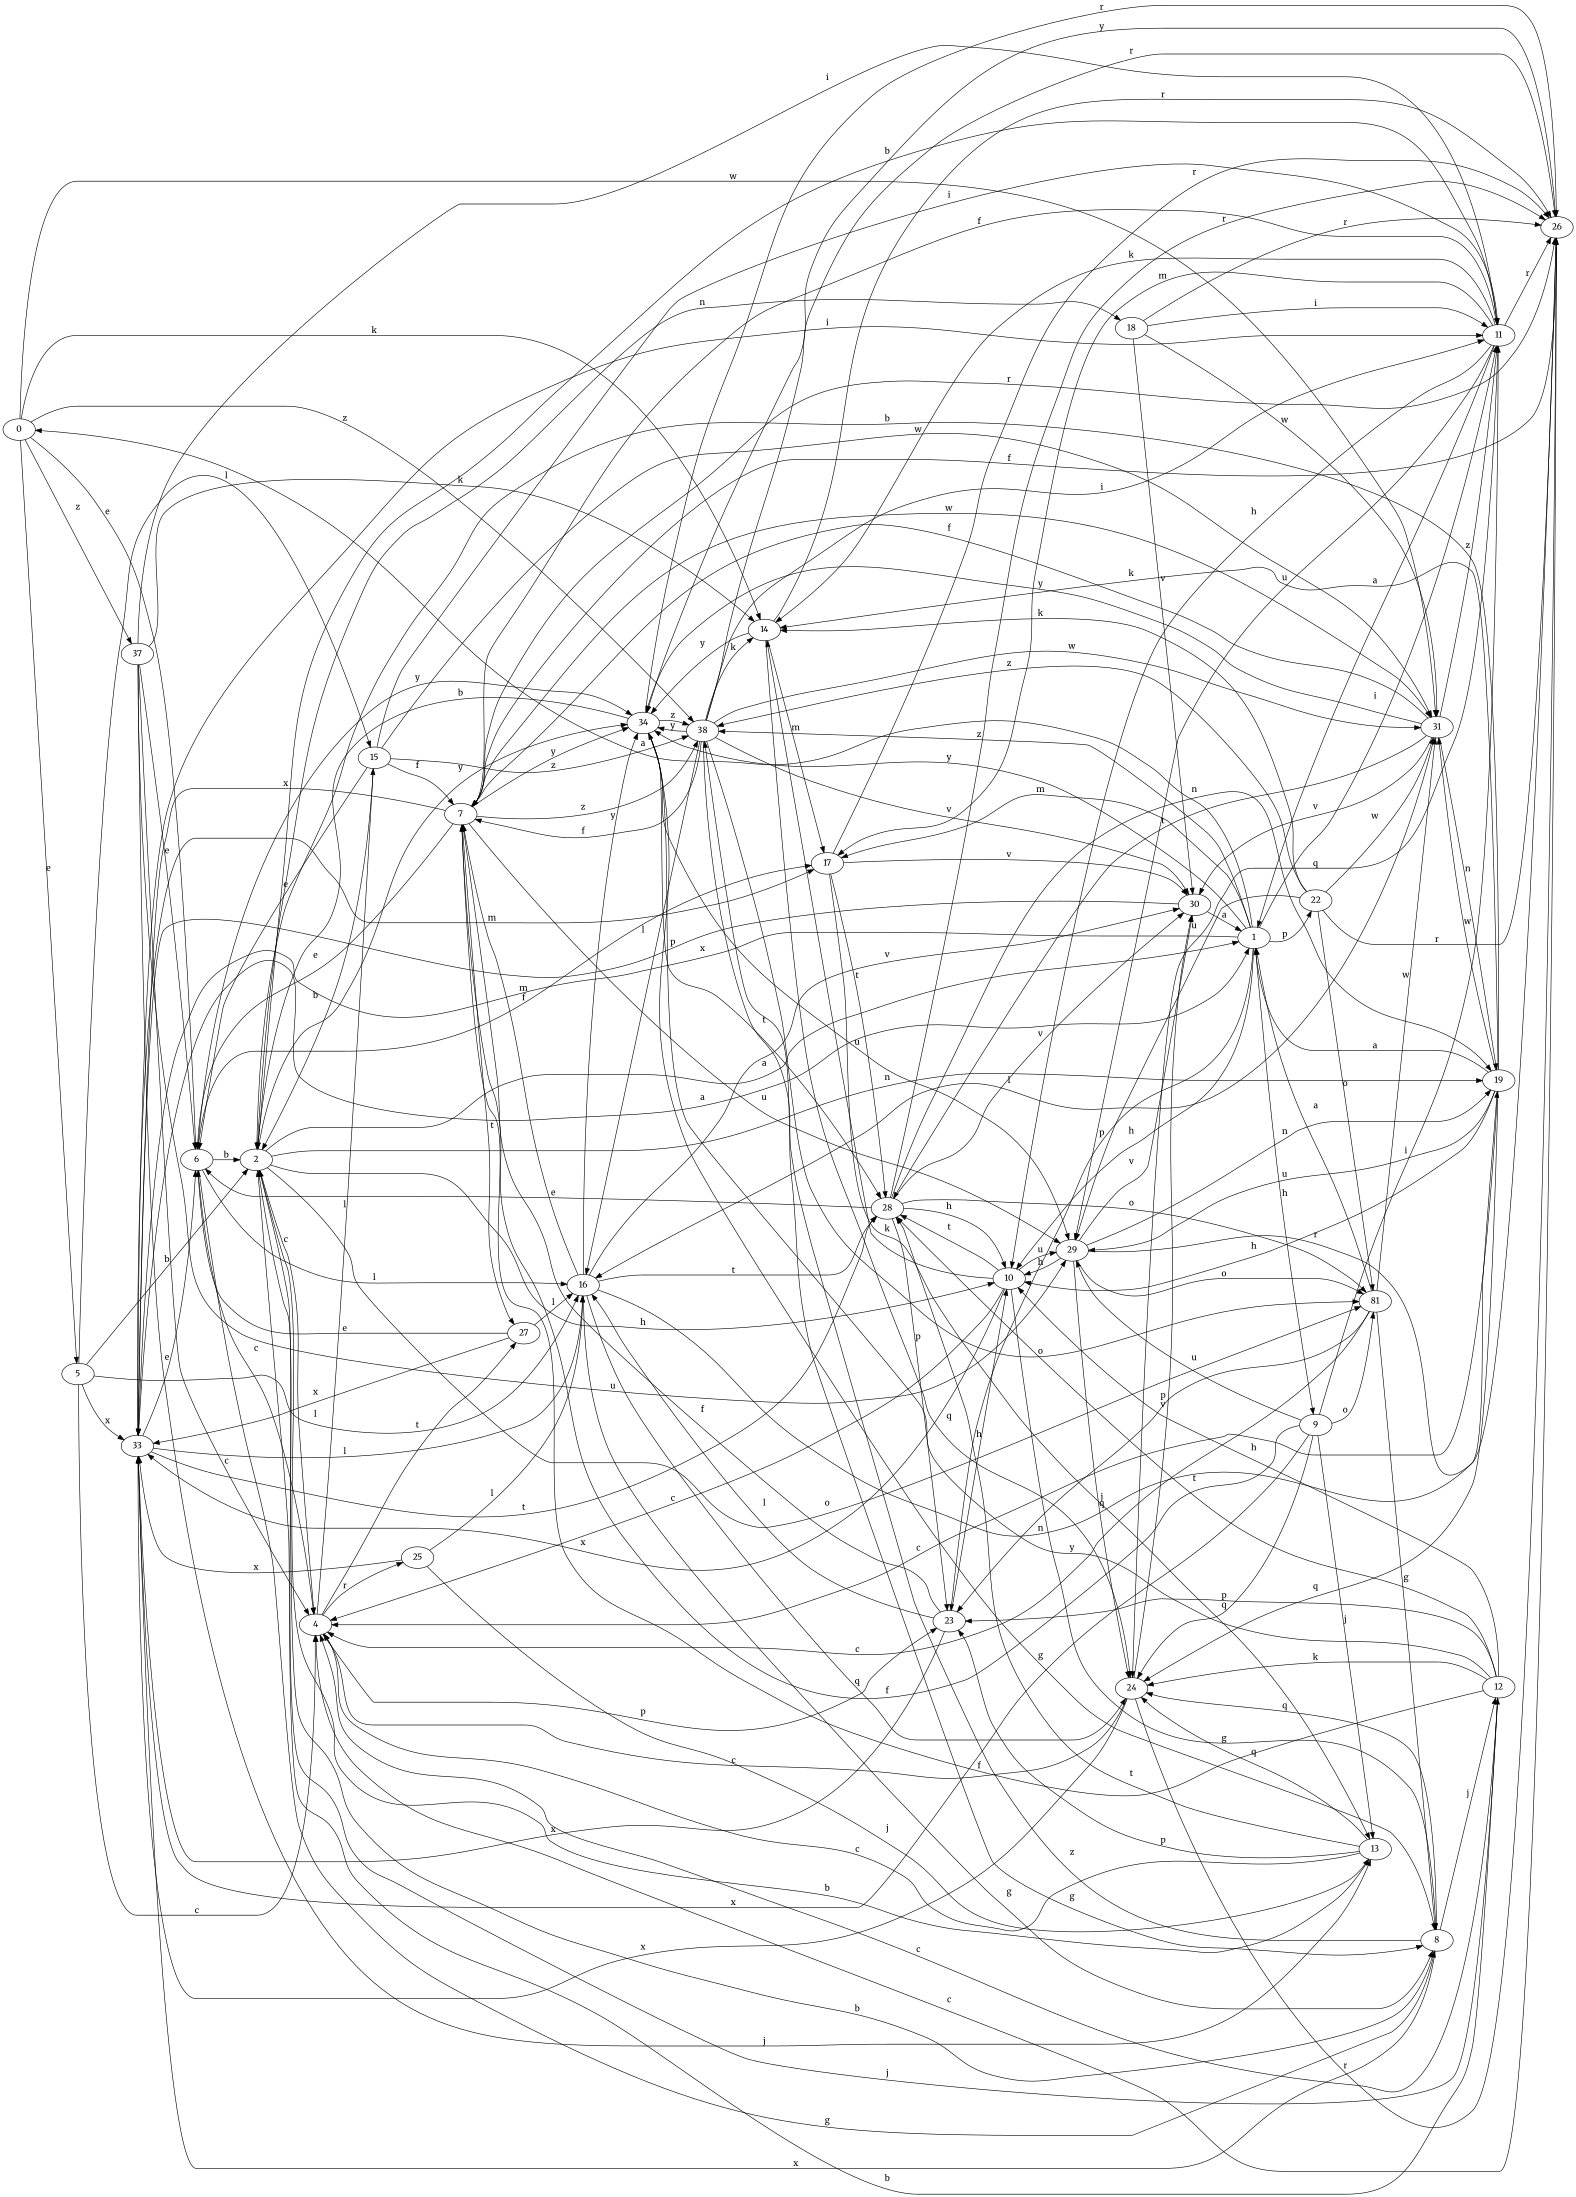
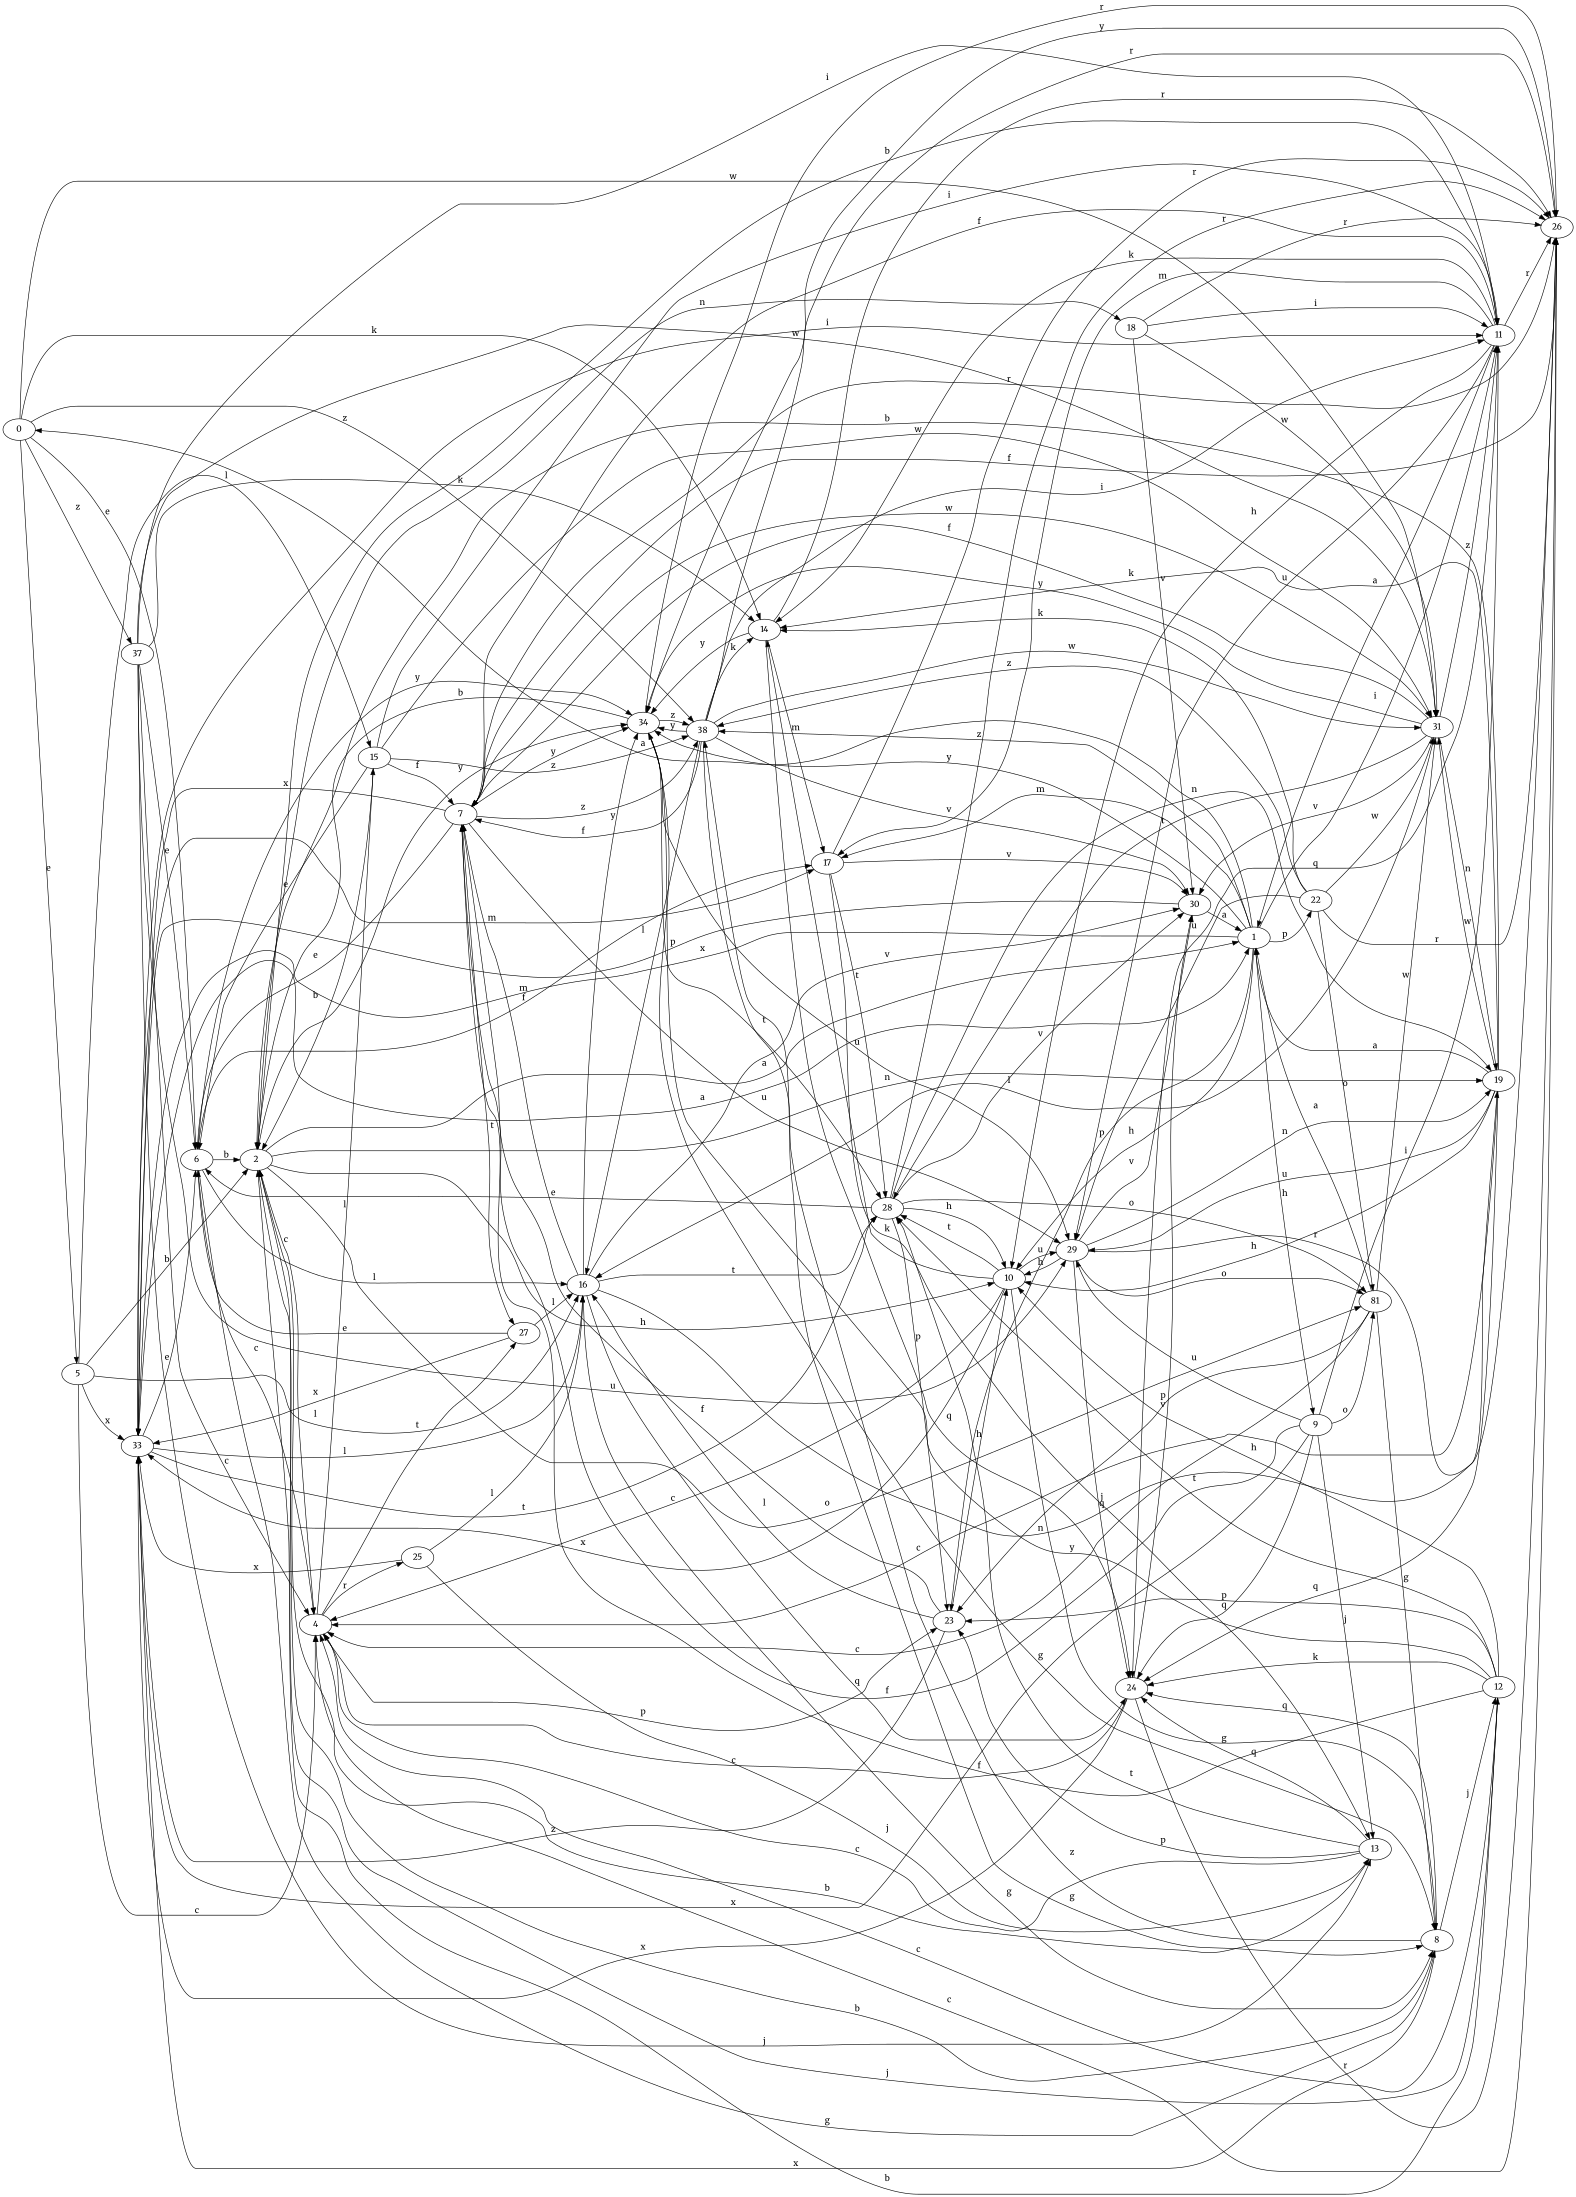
edge "37" -> "31": added, label "w"
edge "38" -> "81": removed, label "o"
edge "23" -> "33": label "x" -> "z"
